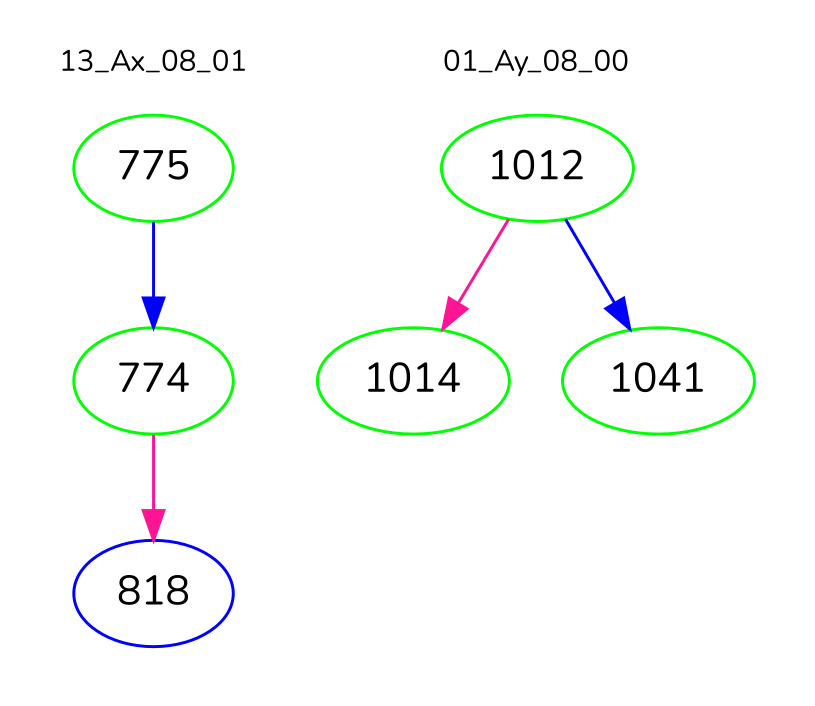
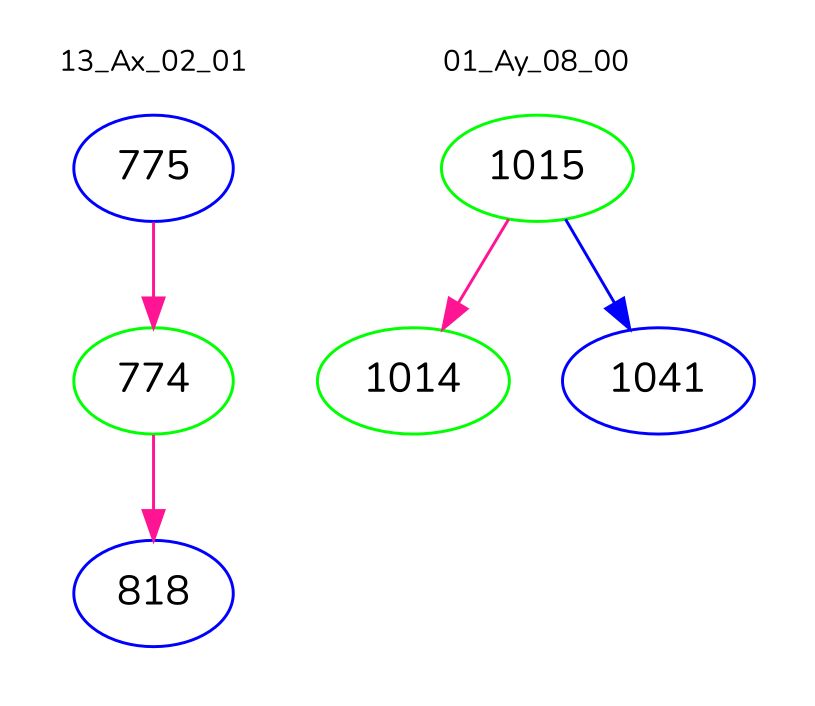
cluster "13_Ax_08_01": label "13_Ax_08_01" -> "13_Ax_02_01"
node "775": color green -> blue
node "1012": label "1012" -> "1015"
edge "775" -> "774": color blue -> deeppink
node "1041": color green -> blue
